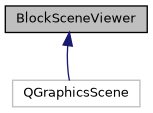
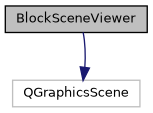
edge "QGraphicsScene" -> "BlockSceneViewer": reversed
